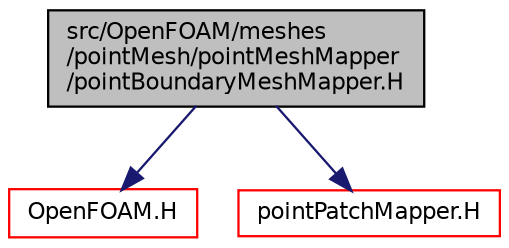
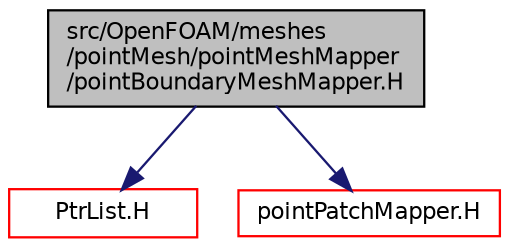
node "OpenFOAM.H": label "OpenFOAM.H" -> "PtrList.H"
